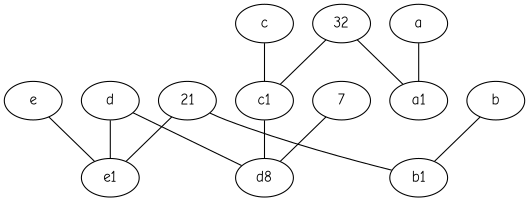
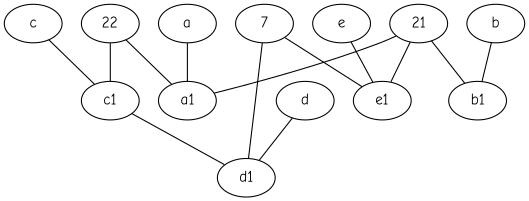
node "32": label "32" -> "22"
edge "21" -- "a1": added
edge "d" -- "e1": now "7" -- "e1"
node "d8": label "d8" -> "d1"
